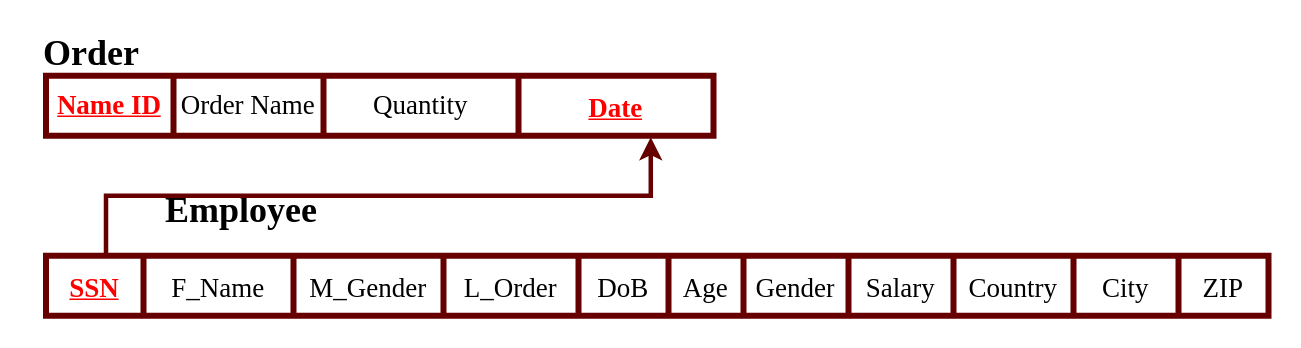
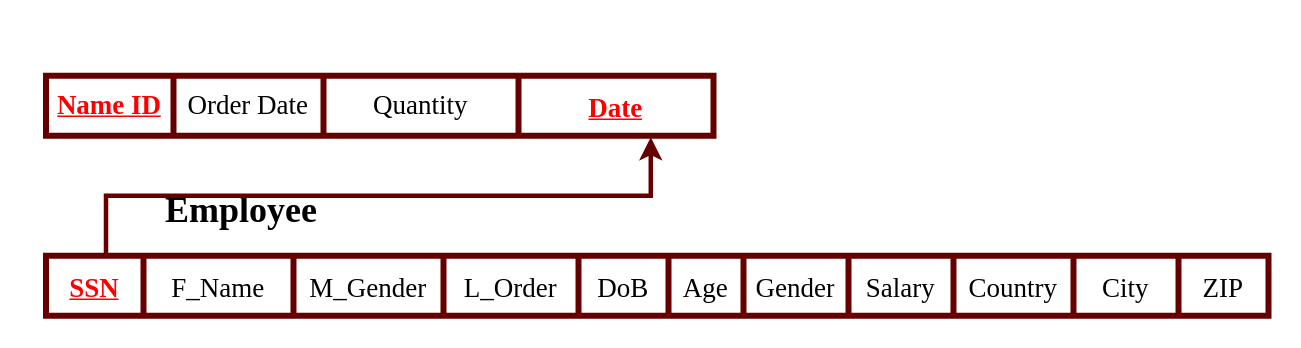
node "Order": removed
node "Order Name": label "Order Name" -> "Order Date"
